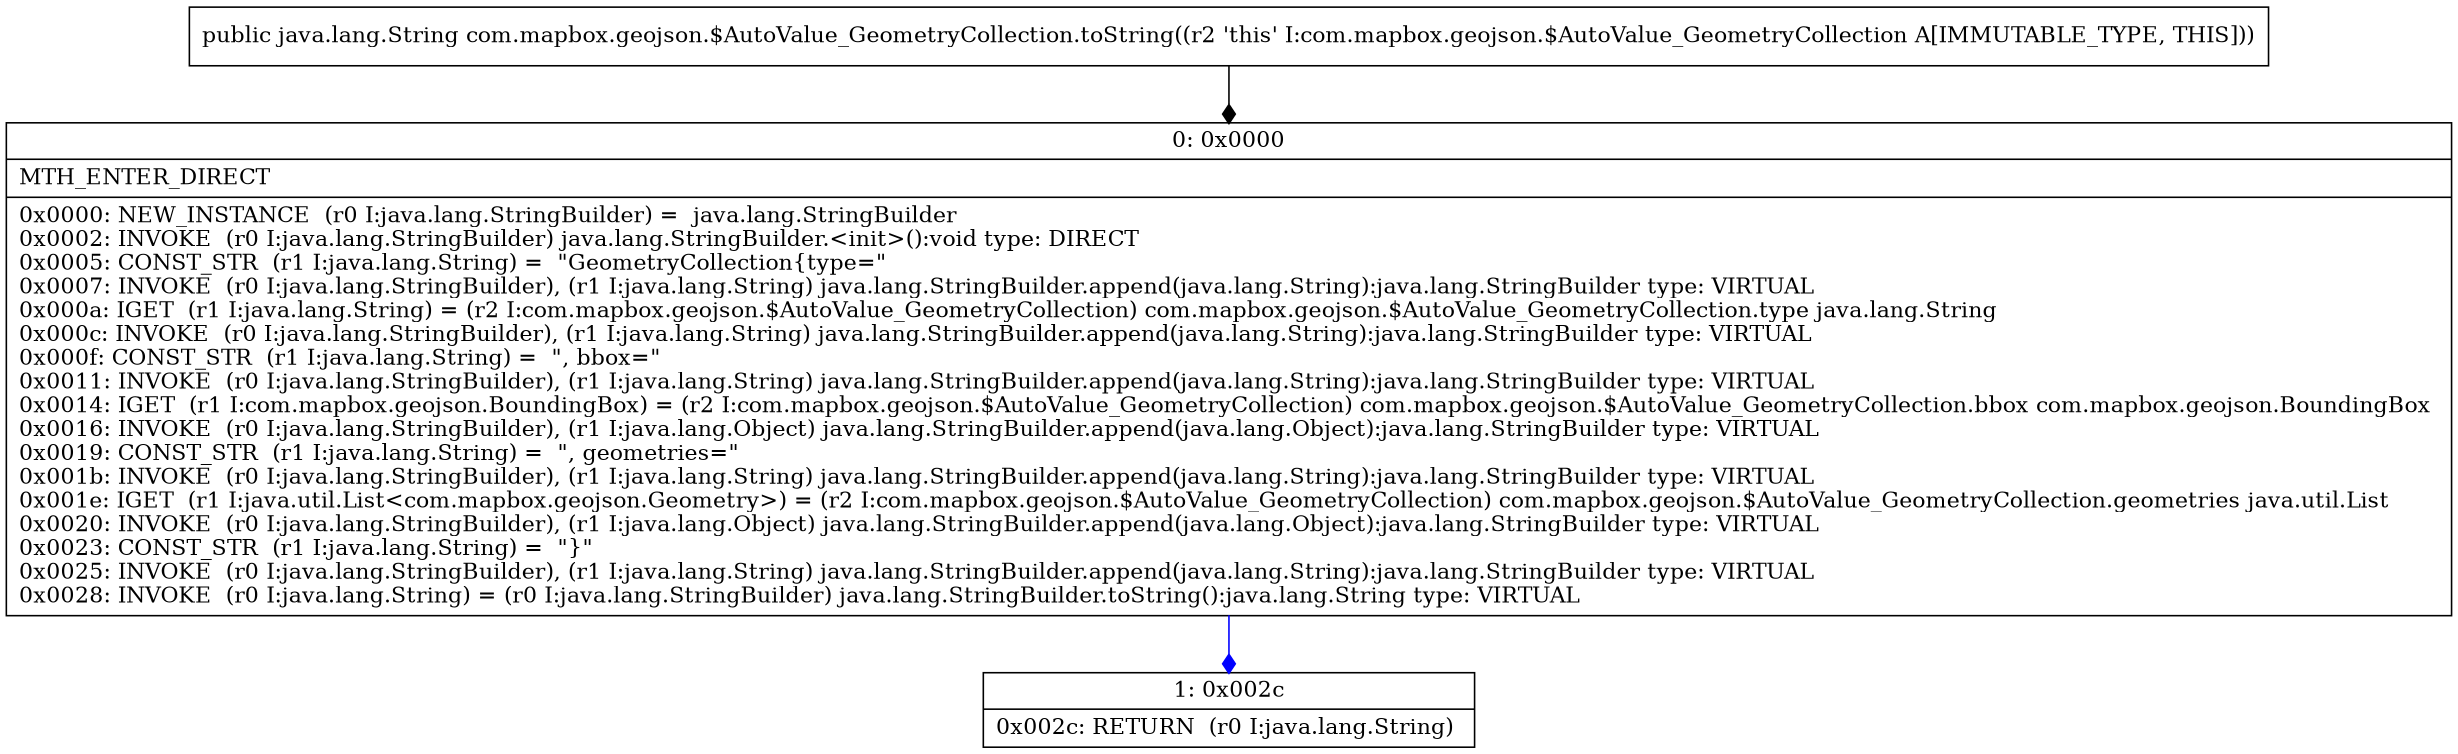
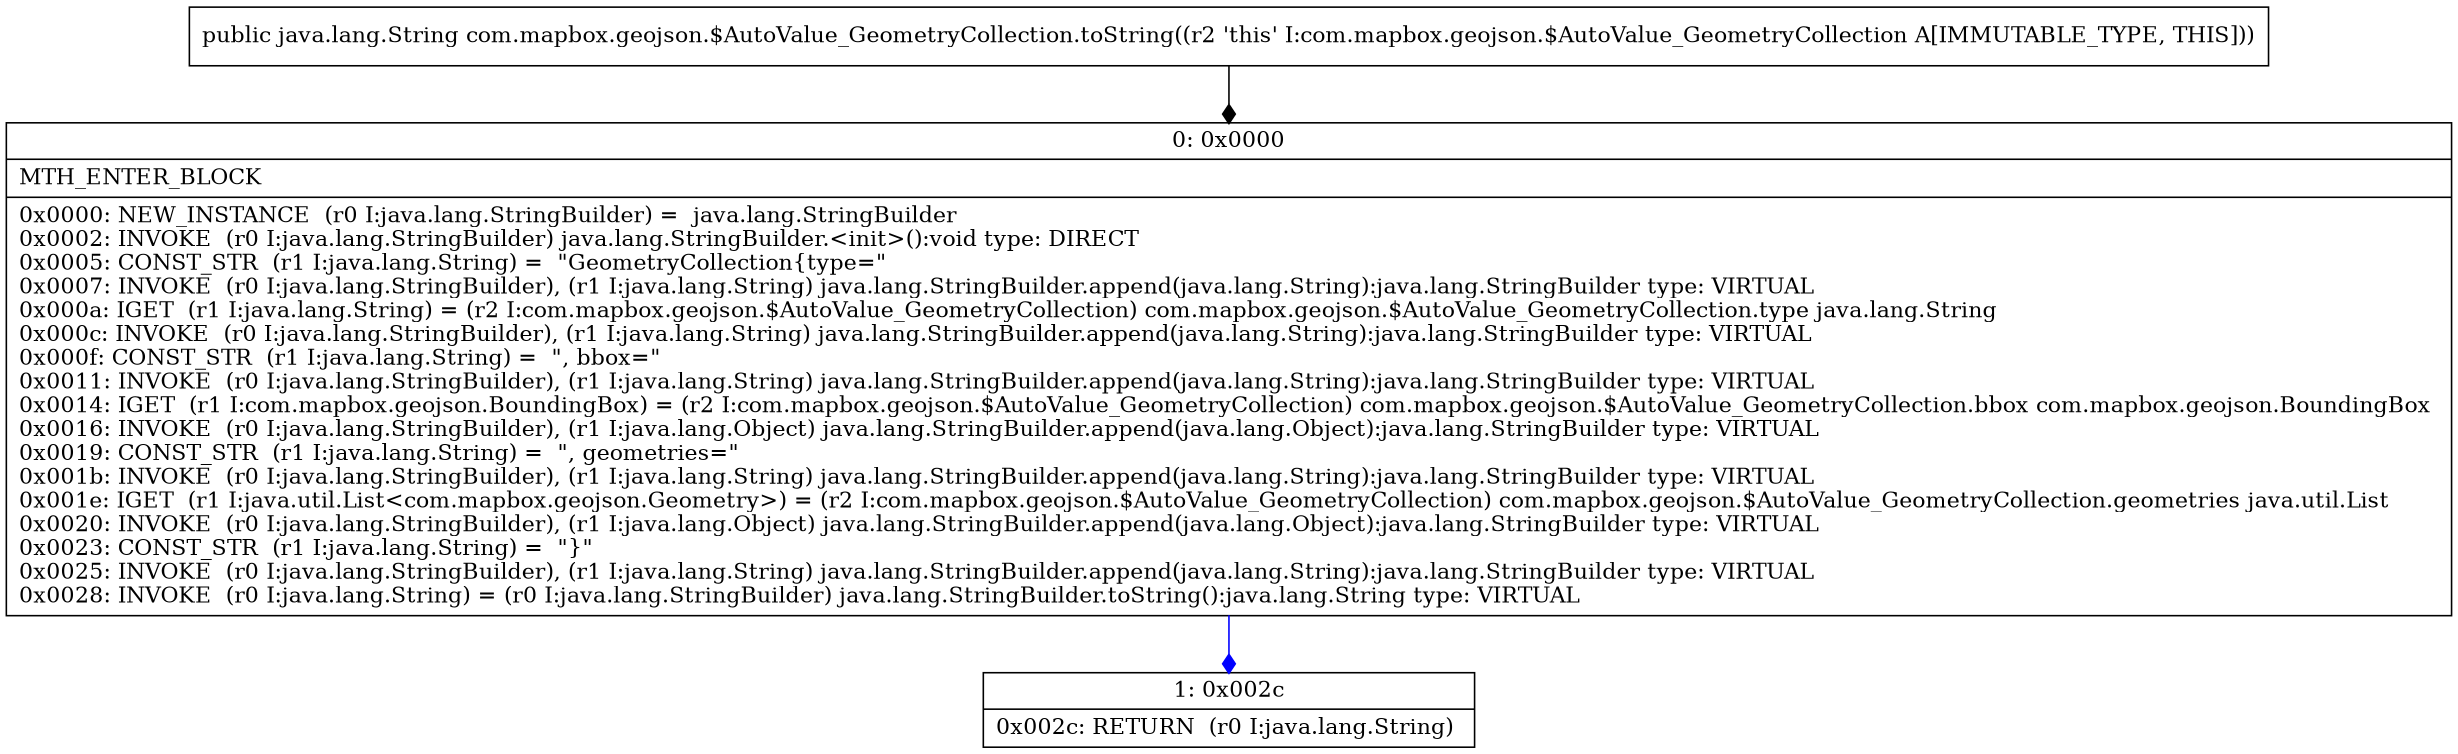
node "0: 0x0000": text "MTH_ENTER_DIRECT" -> "MTH_ENTER_BLOCK"
